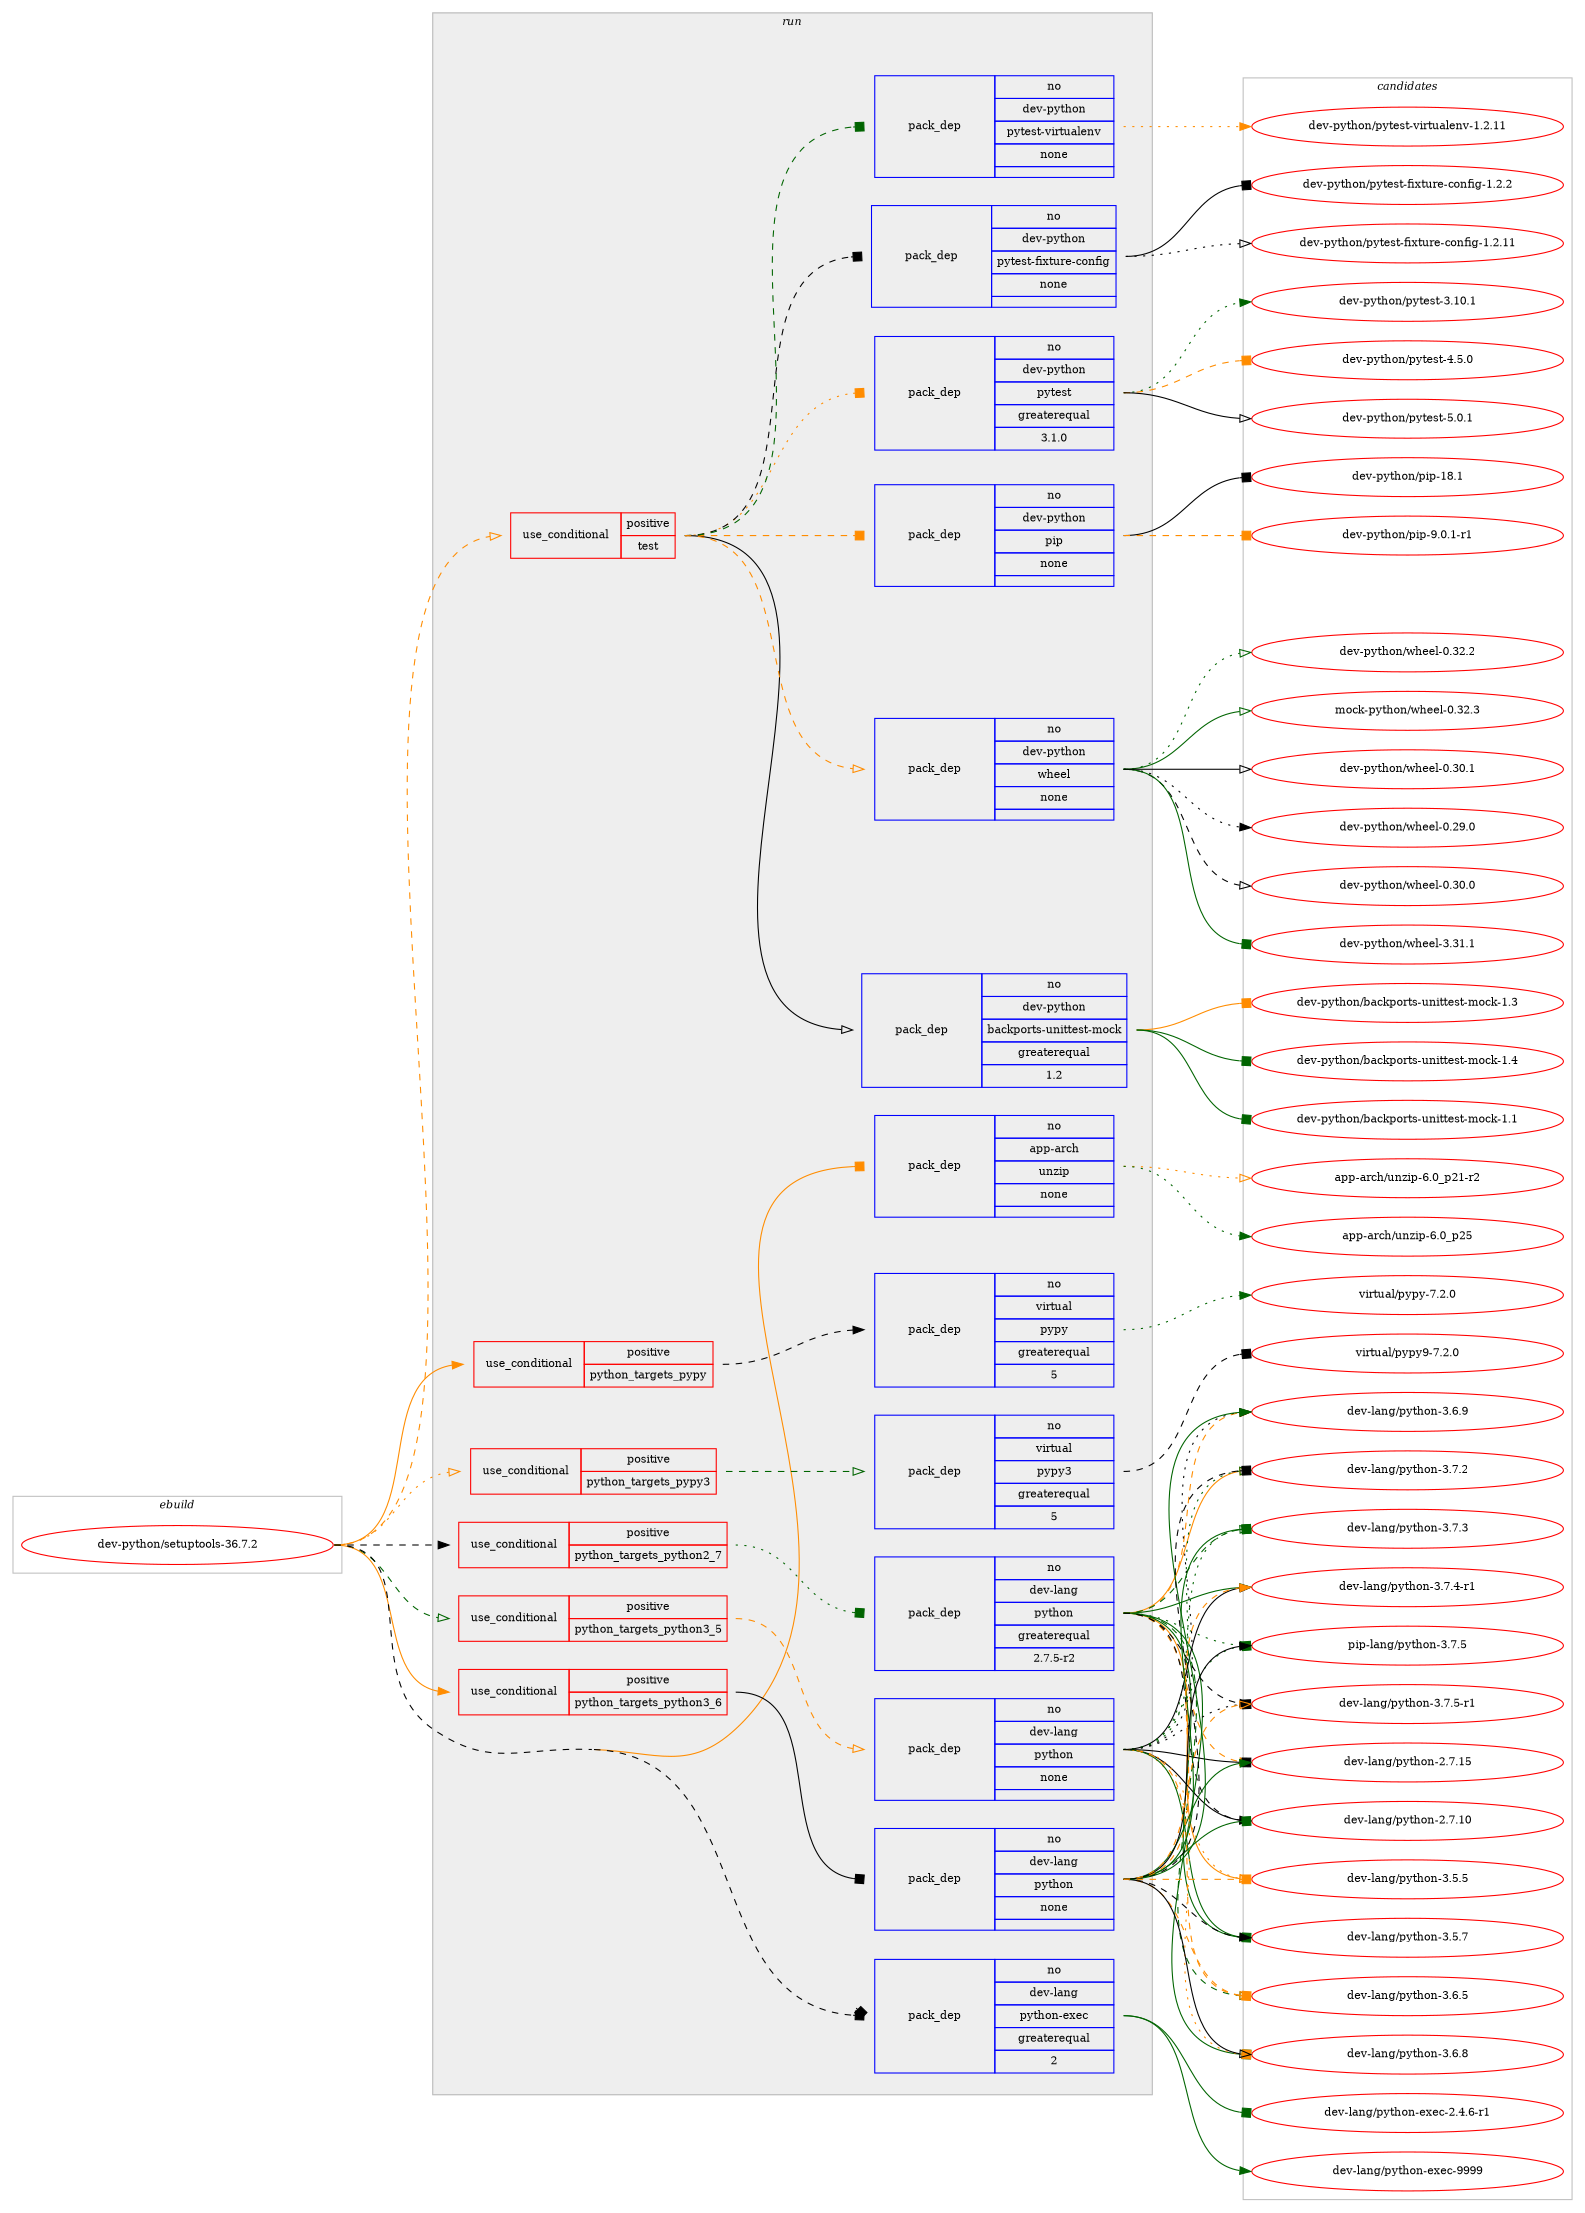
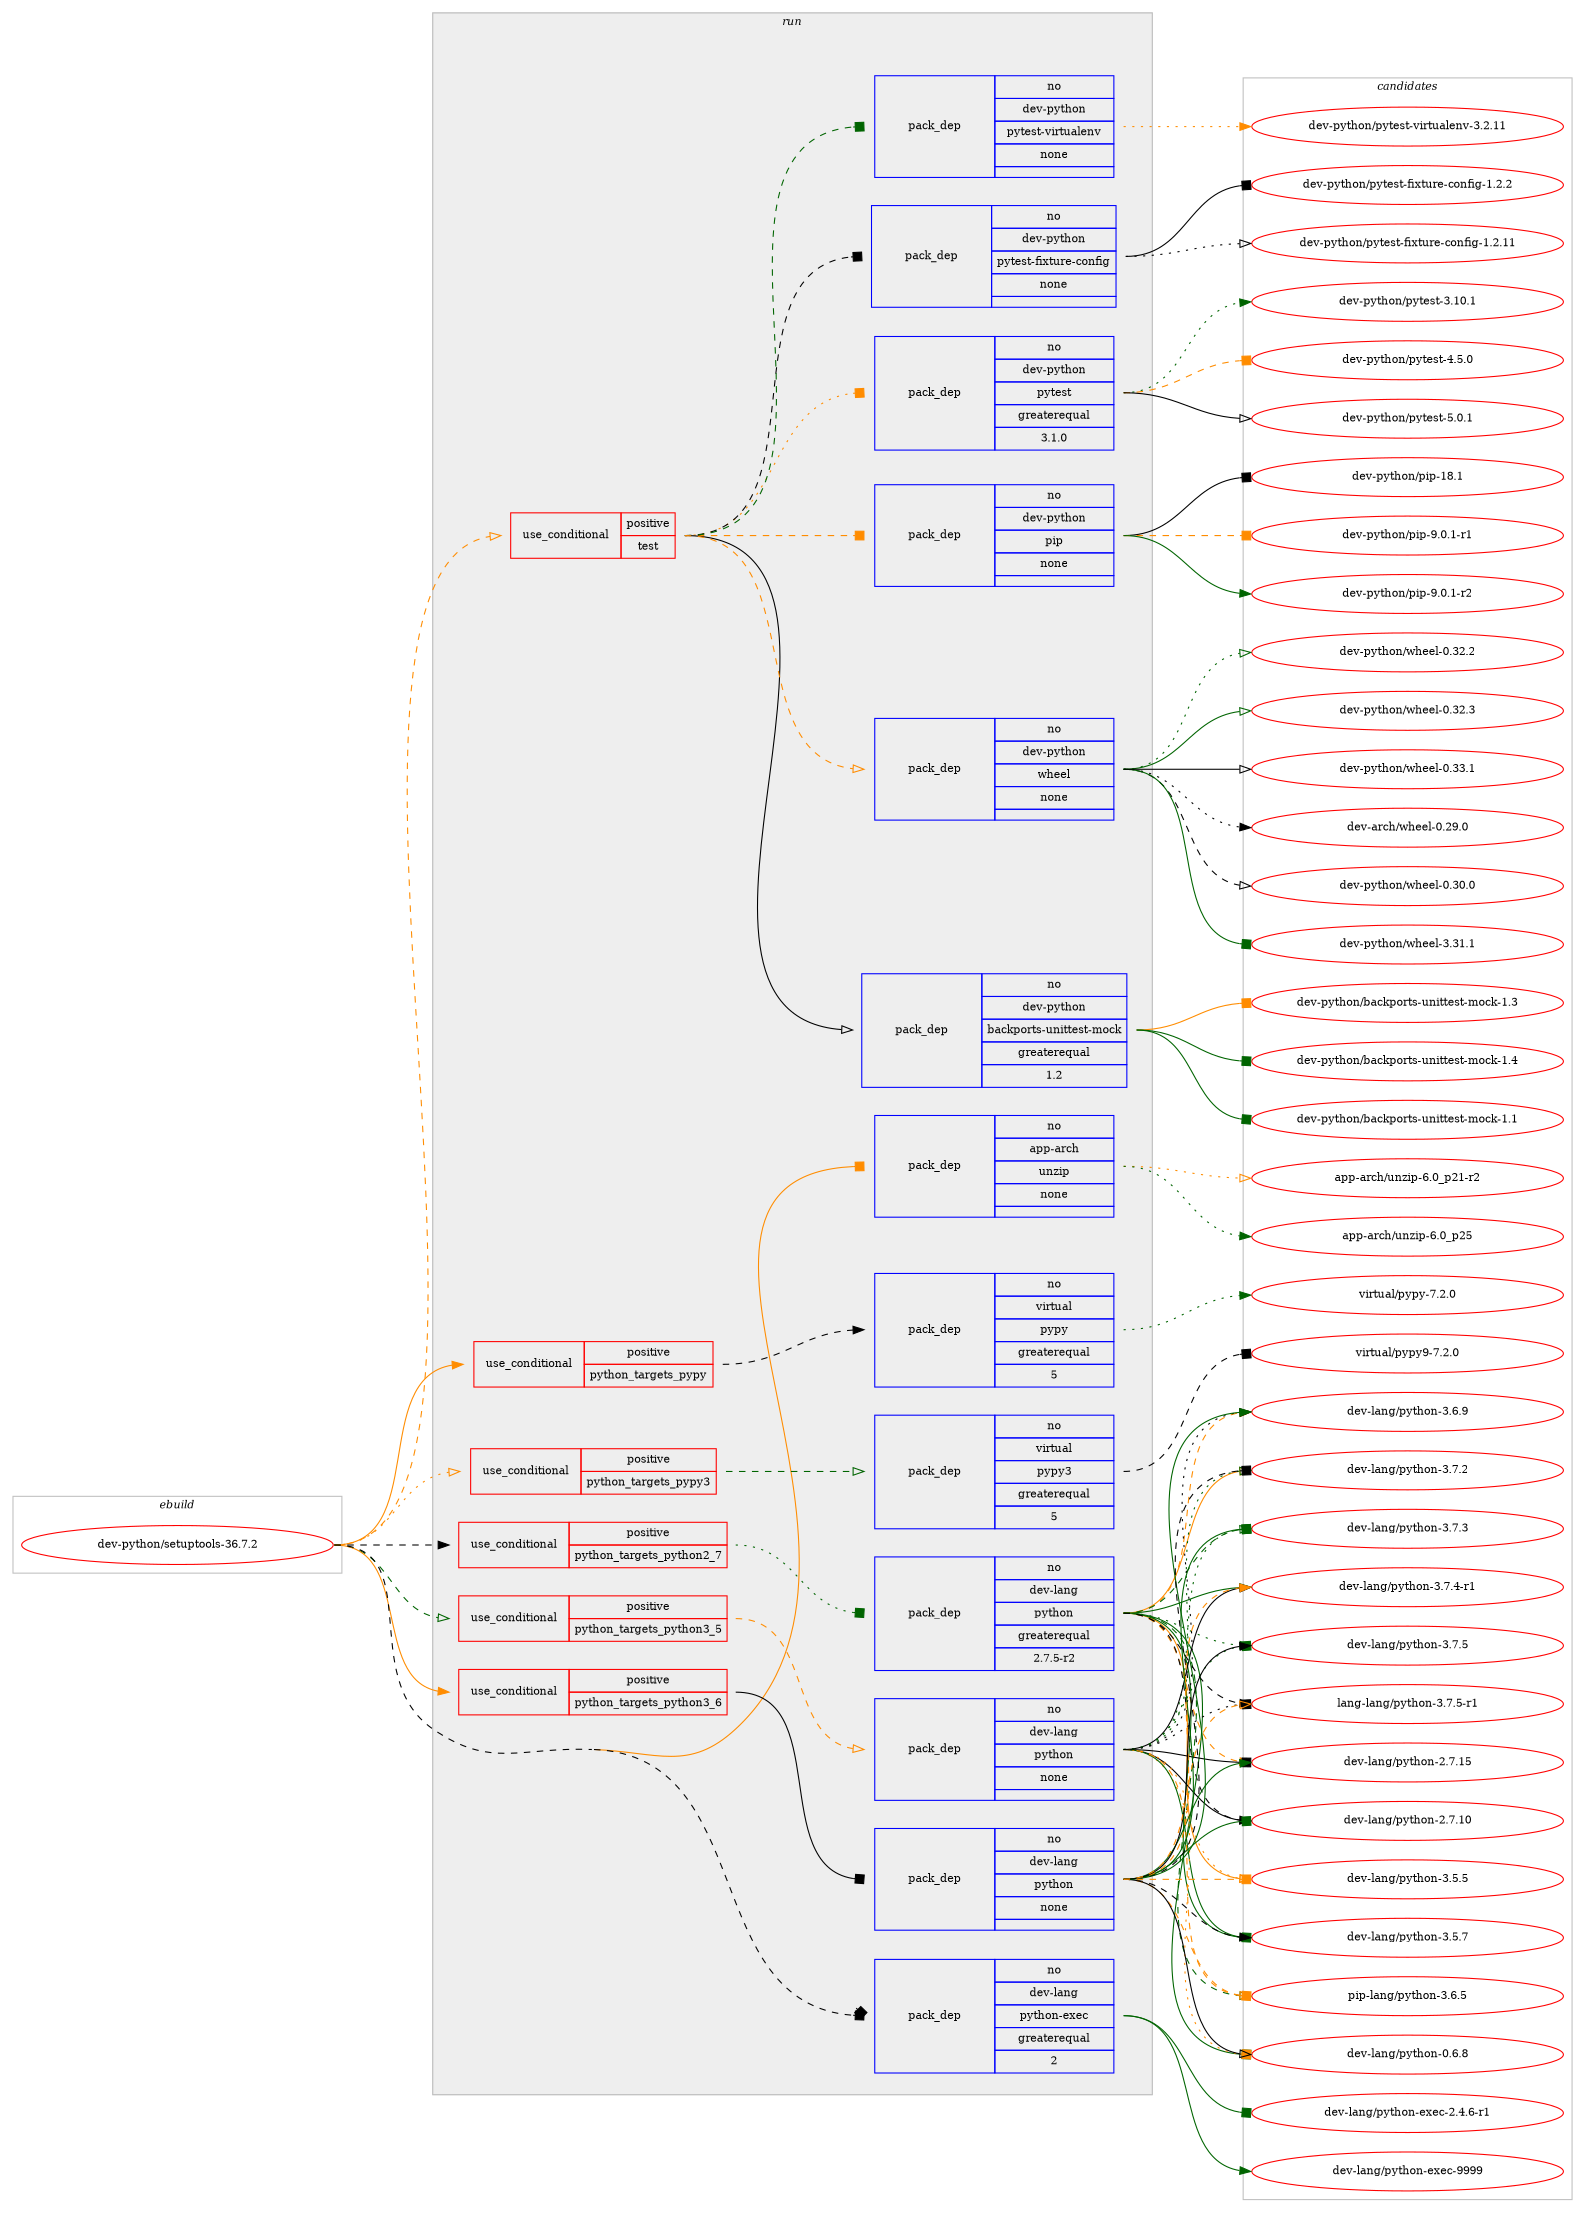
node "dev-python/pytest-virtualenv-1.2.11": label "dev-python/pytest-virtualenv-1.2.11" -> "dev-python/pytest-virtualenv-3.2.11"
node "dev-python/pip-9.0.1-r2": added
node "mock-python/wheel-0.32.3": label "mock-python/wheel-0.32.3" -> "dev-python/wheel-0.32.3"
node "dev-python/wheel-0.30.1": label "dev-python/wheel-0.30.1" -> "dev-python/wheel-0.33.1"
node "dev-python/wheel-0.29.0": label "dev-python/wheel-0.29.0" -> "dev-arch/wheel-0.29.0"
node "pip-lang/python-3.7.5": label "pip-lang/python-3.7.5" -> "dev-lang/python-3.7.5"
node "dev-lang/python-3.7.5-r1": label "dev-lang/python-3.7.5-r1" -> "lang-lang/python-3.7.5-r1"
node "dev-lang/python-3.6.5": label "dev-lang/python-3.6.5" -> "pip-lang/python-3.6.5"
node "dev-lang/python-3.6.8": label "dev-lang/python-3.6.8" -> "dev-lang/python-0.6.8"
